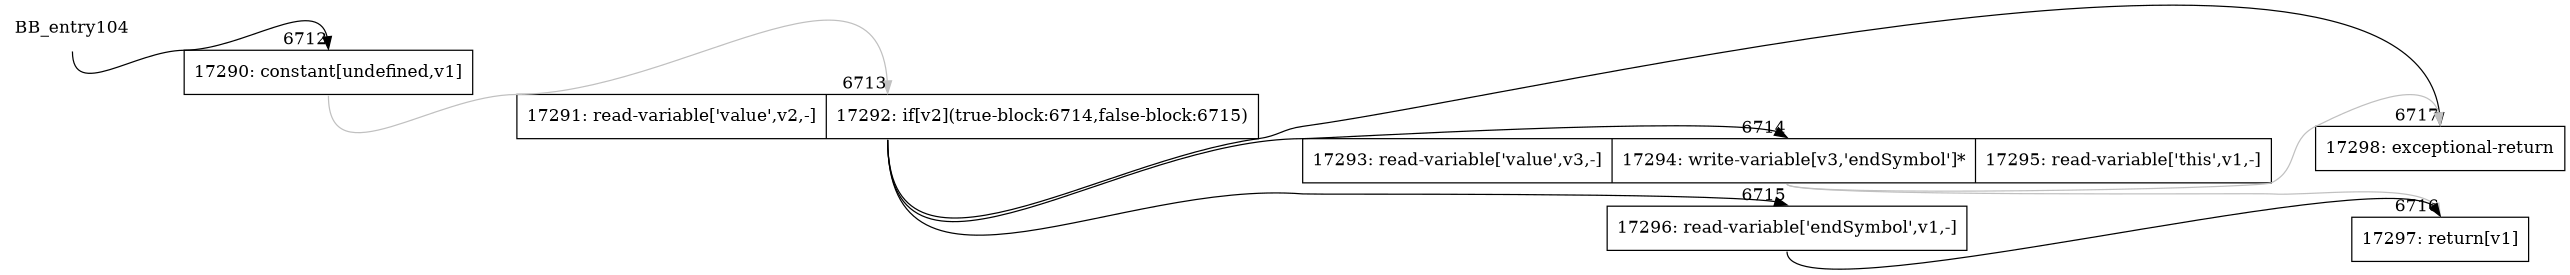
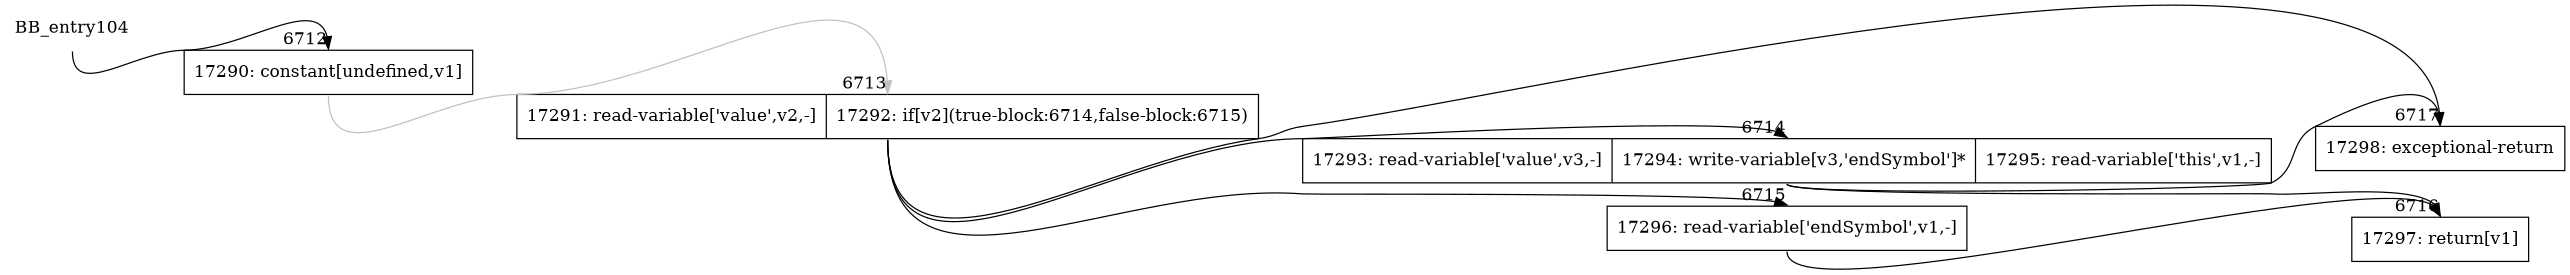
edge "17293: read-variable['value',v3,-]" -> "17298: exceptional-return": color gray -> black
edge "17293: read-variable['value',v3,-]" -> "17297: return[v1]": color gray -> black
